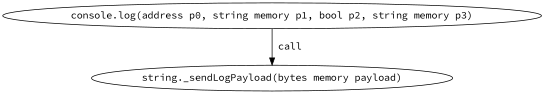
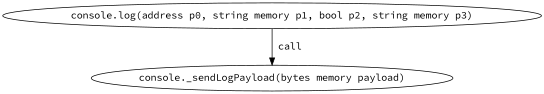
node "string._sendLogPayload(bytes memory payload)": label "string._sendLogPayload(bytes memory payload)" -> "console._sendLogPayload(bytes memory payload)"
